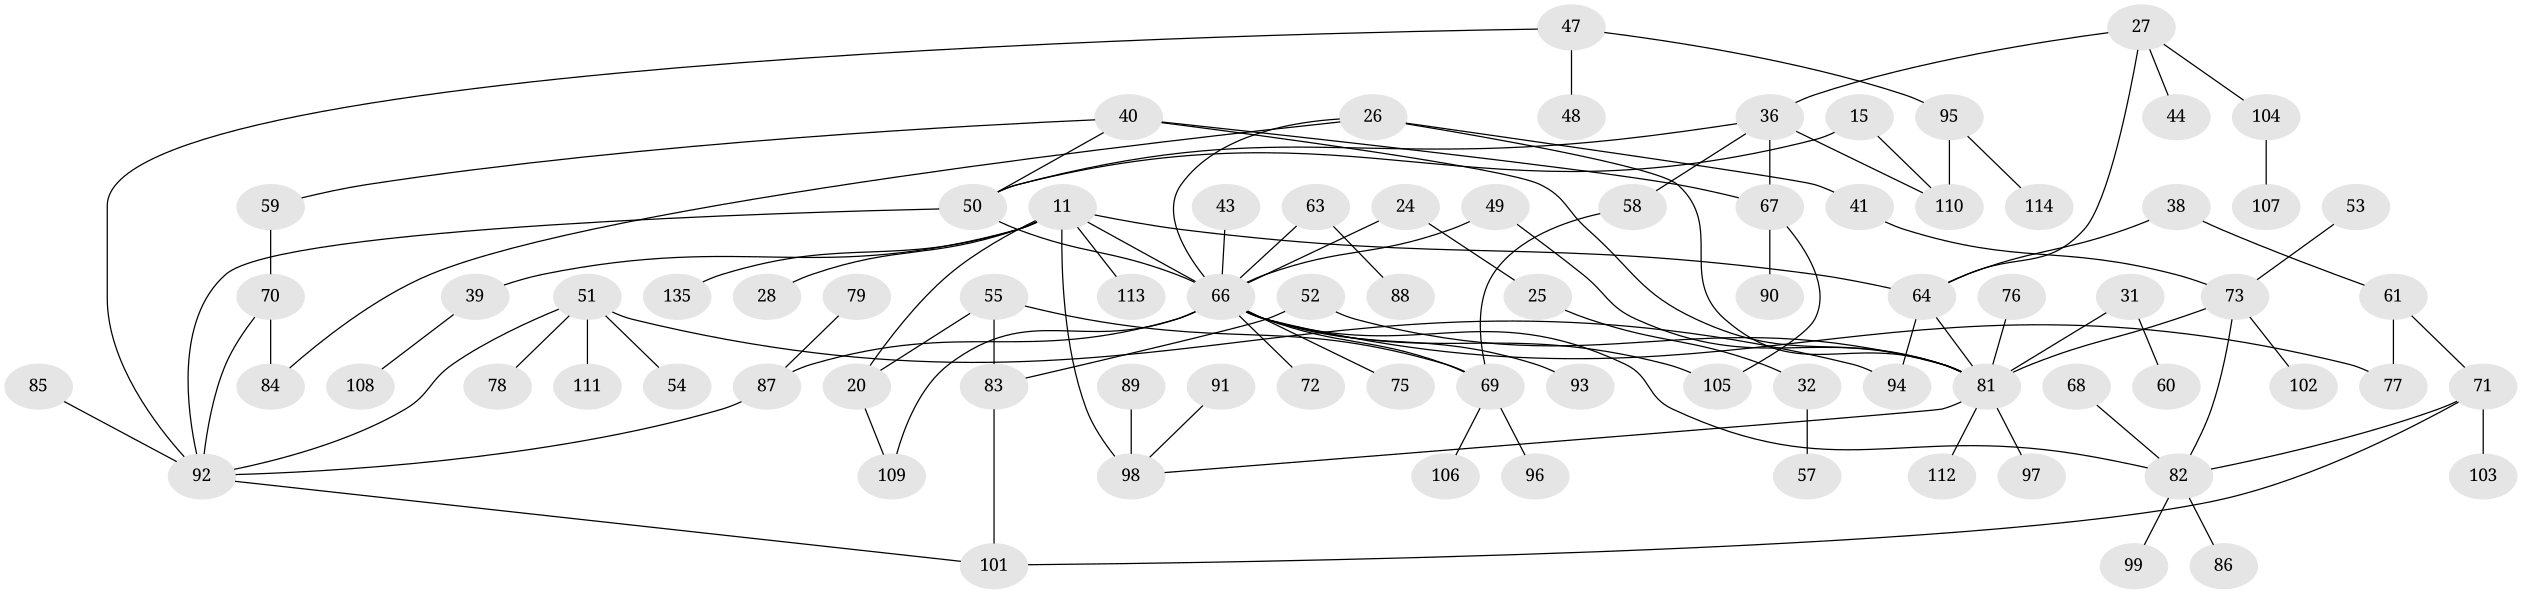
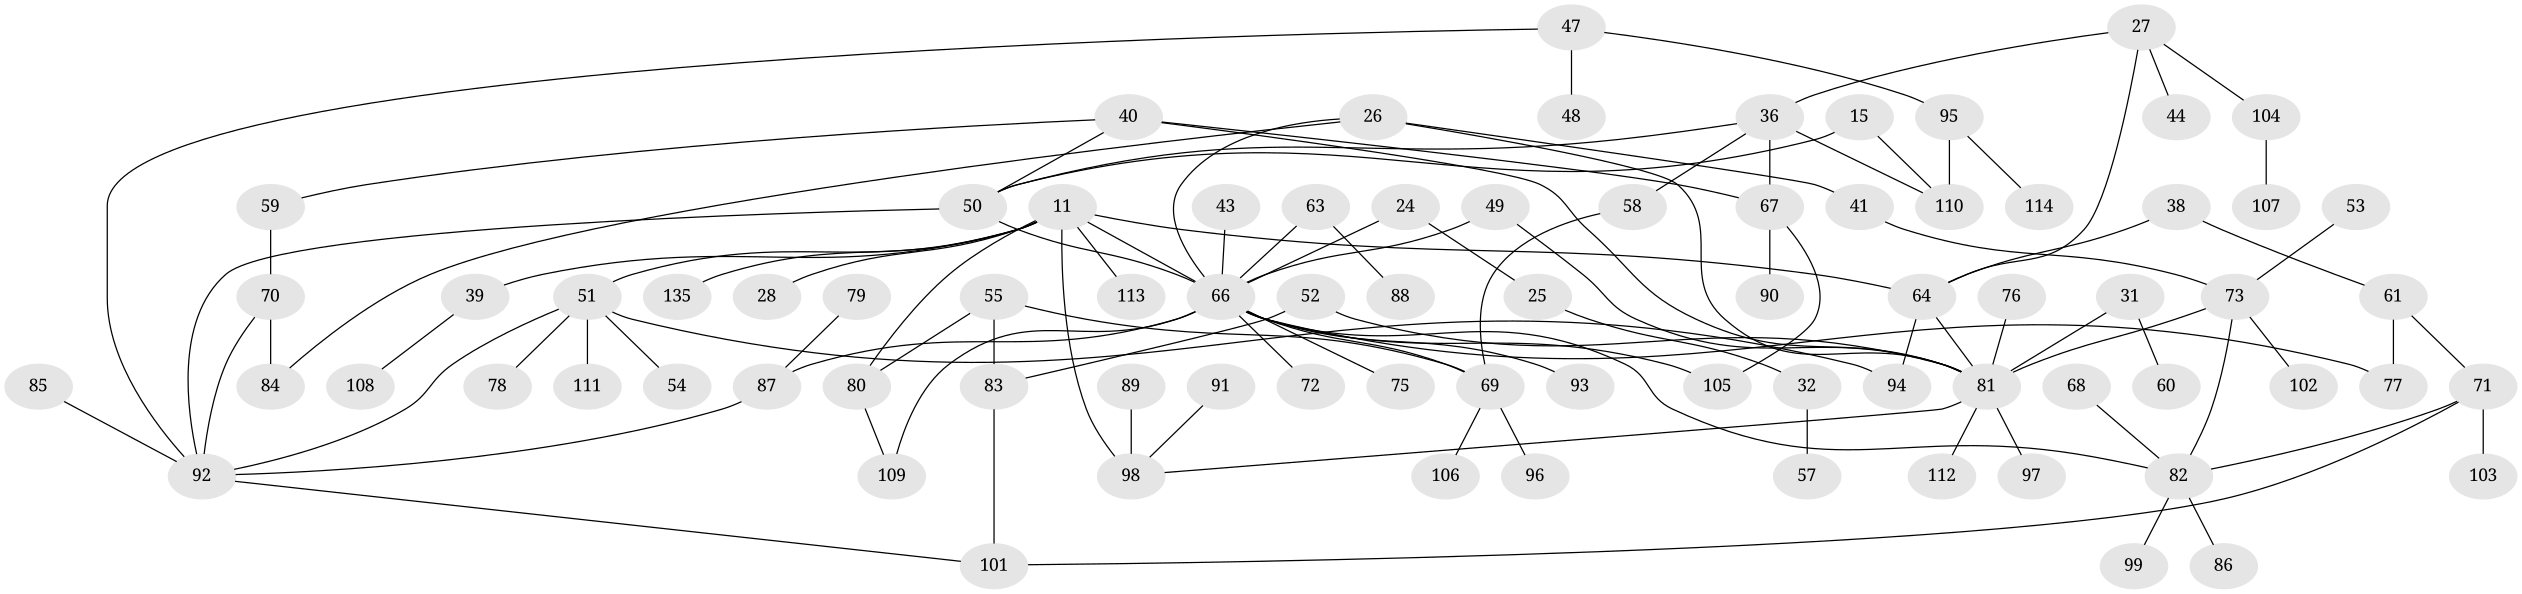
edge "11" -- "51": added
node "20": label "20" -> "80"
